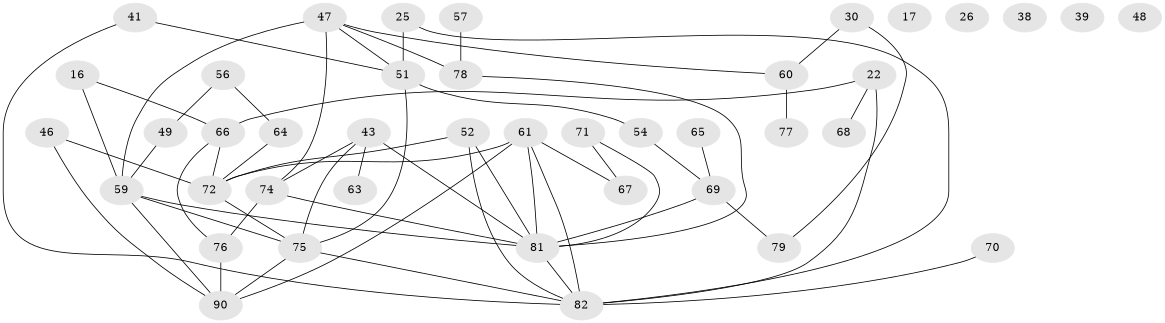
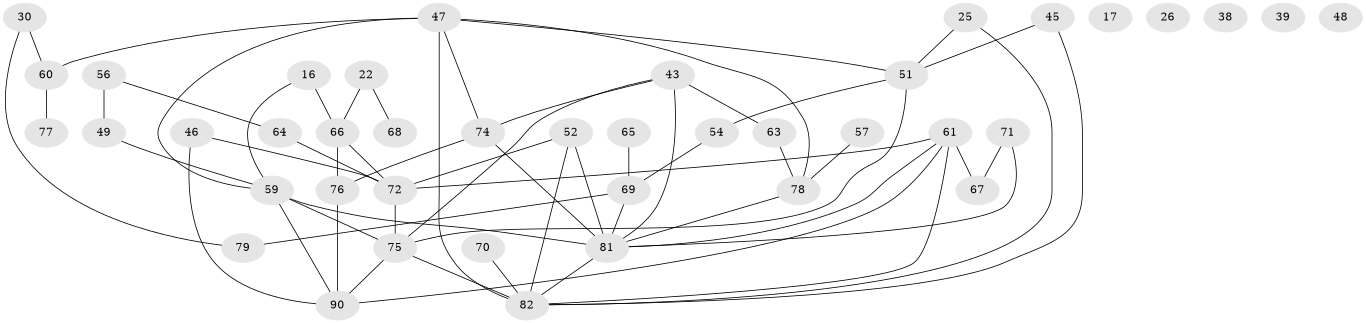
node "41": label "41" -> "45"
edge "63" -- "78": added
edge "22" -- "82": now "47" -- "82"
